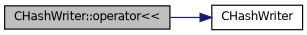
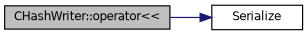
node "CHashWriter": label "CHashWriter" -> "Serialize"
